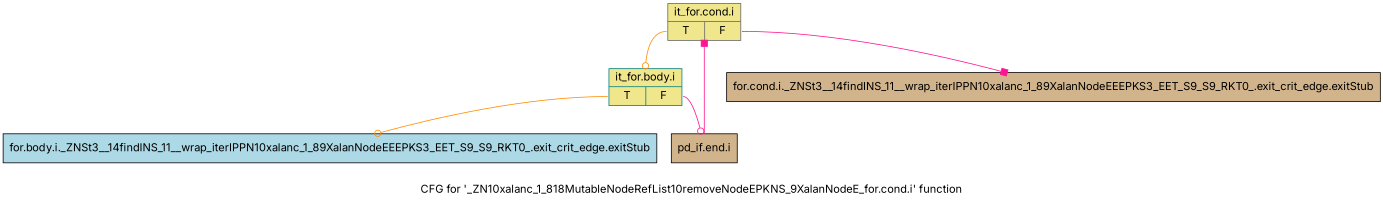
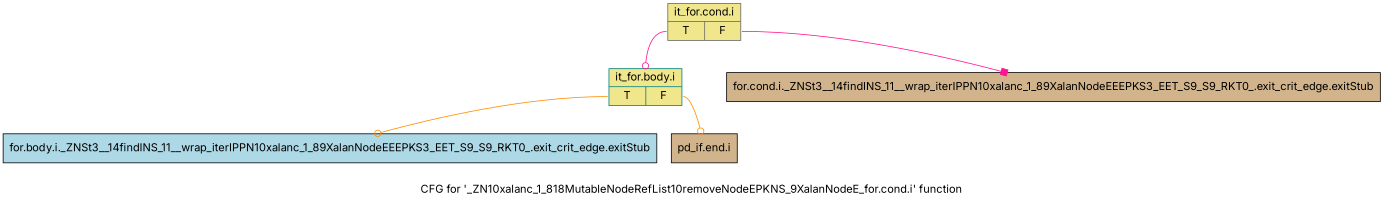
edge "it_for.cond.i" -> "it_for.body.i": color darkorange -> deeppink
edge "pd_if.end.i" -> "it_for.cond.i": removed
edge "it_for.body.i" -> "pd_if.end.i": color deeppink -> darkorange
